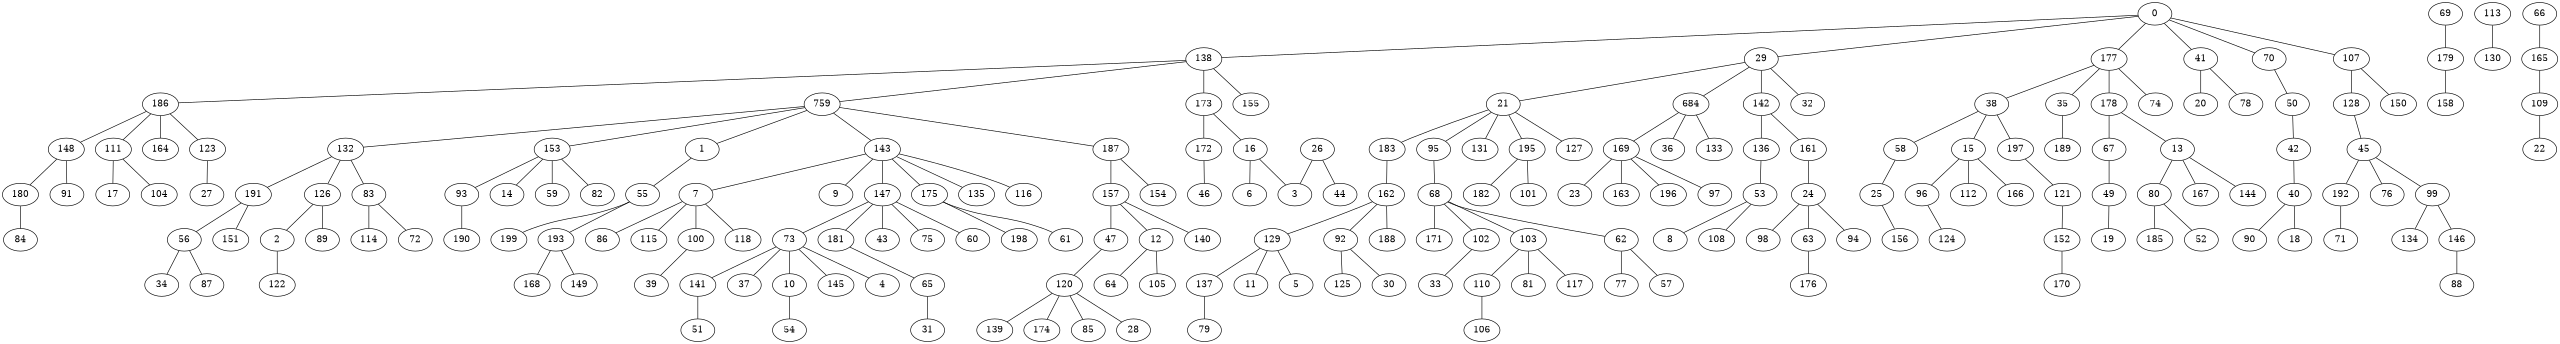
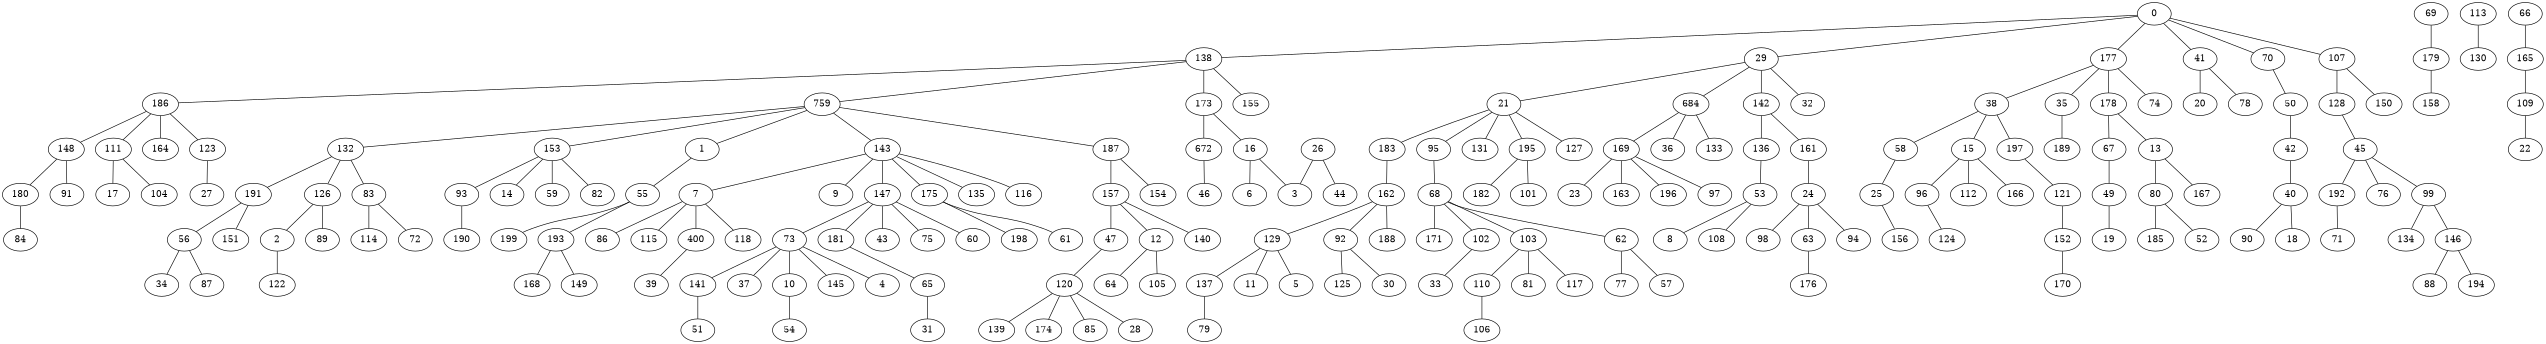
node "172": label "172" -> "672"
node "144": removed
node "100": label "100" -> "400"
node "194": added
